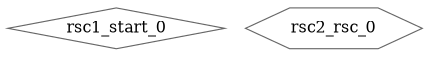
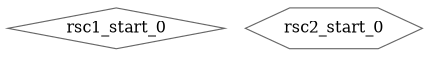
node "rsc2_rsc_0": label "rsc2_rsc_0" -> "rsc2_start_0"
